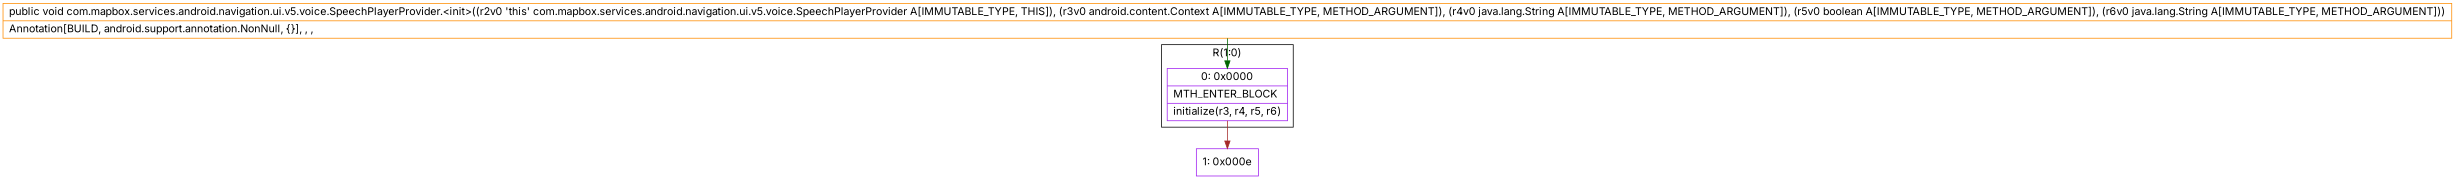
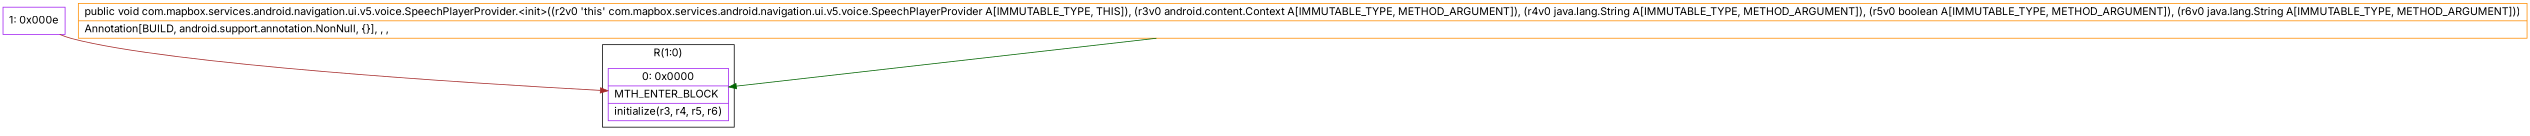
edge "0: 0x0000" -> "1: 0x000e": reversed
